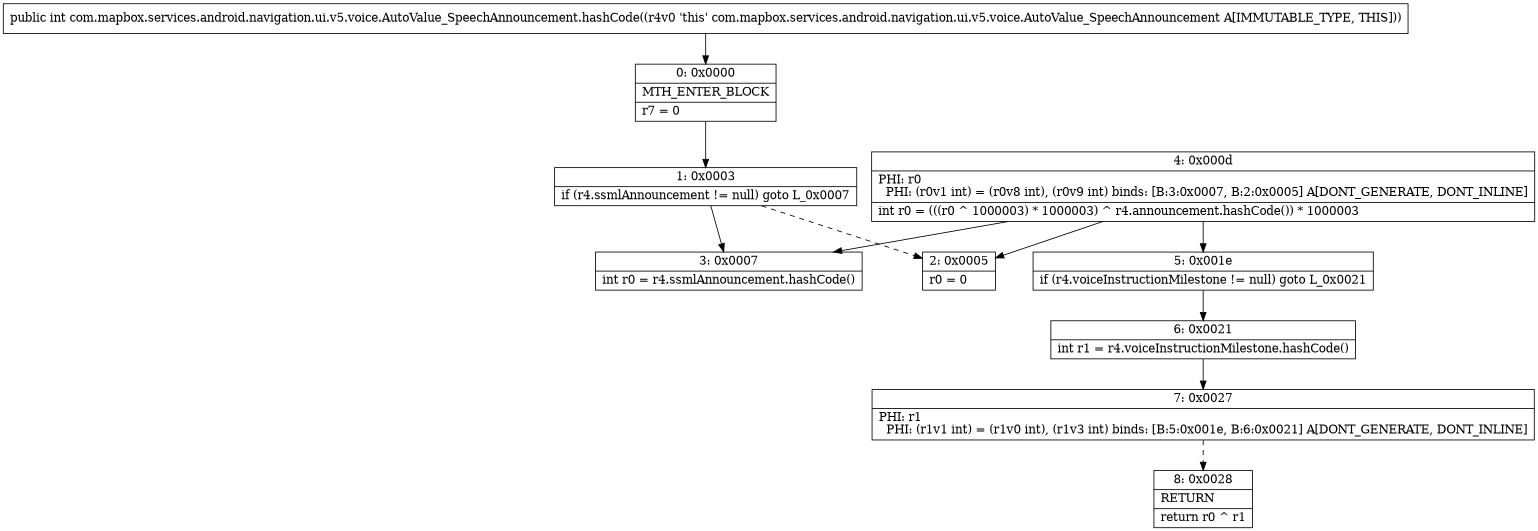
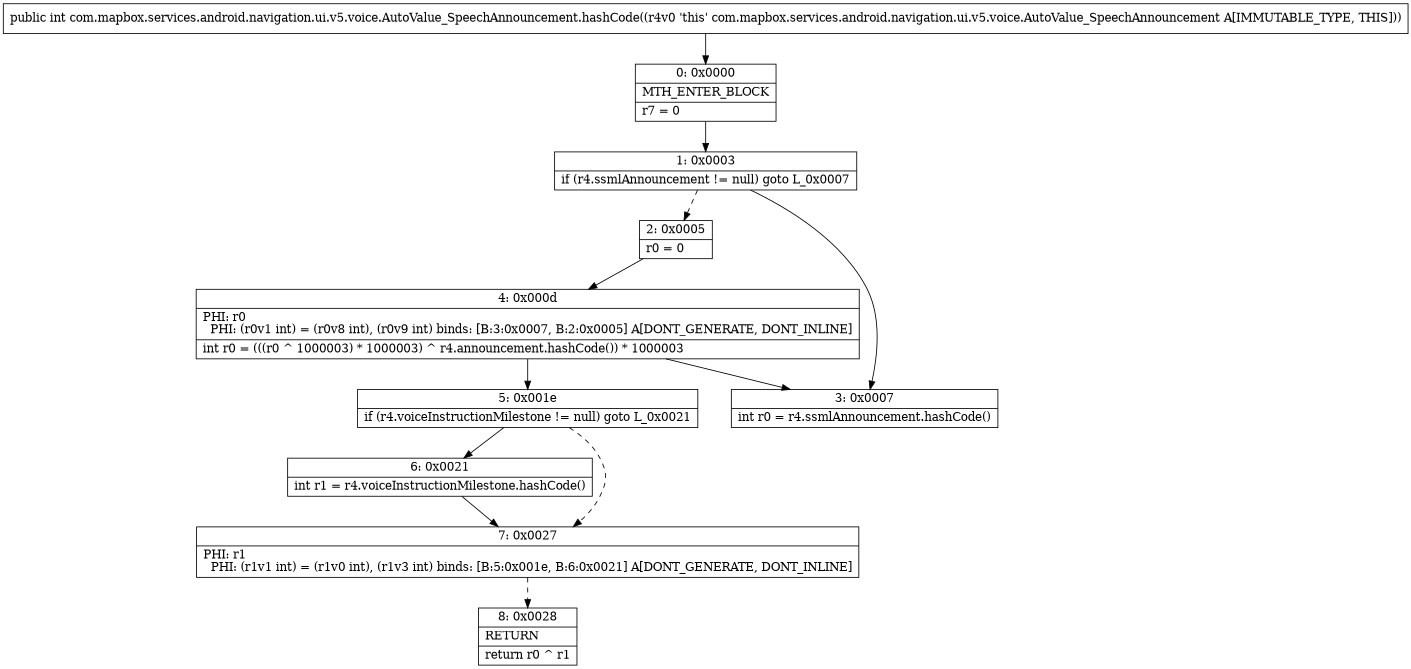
edge "4: 0x000d" -> "2: 0x0005": reversed
edge "5: 0x001e" -> "7: 0x0027": added
